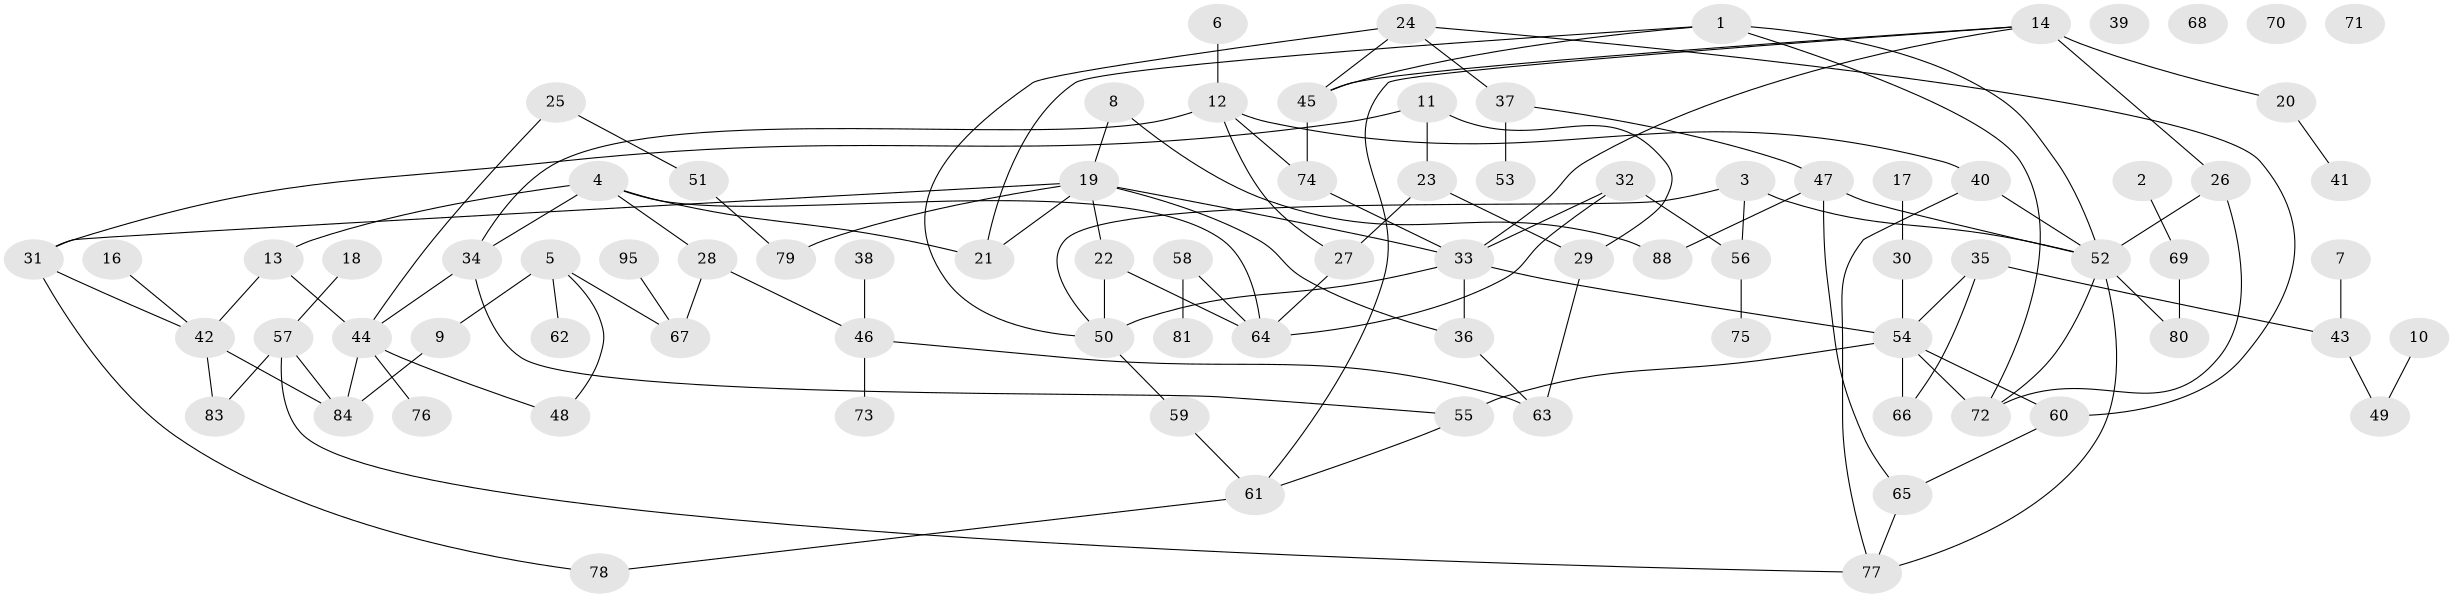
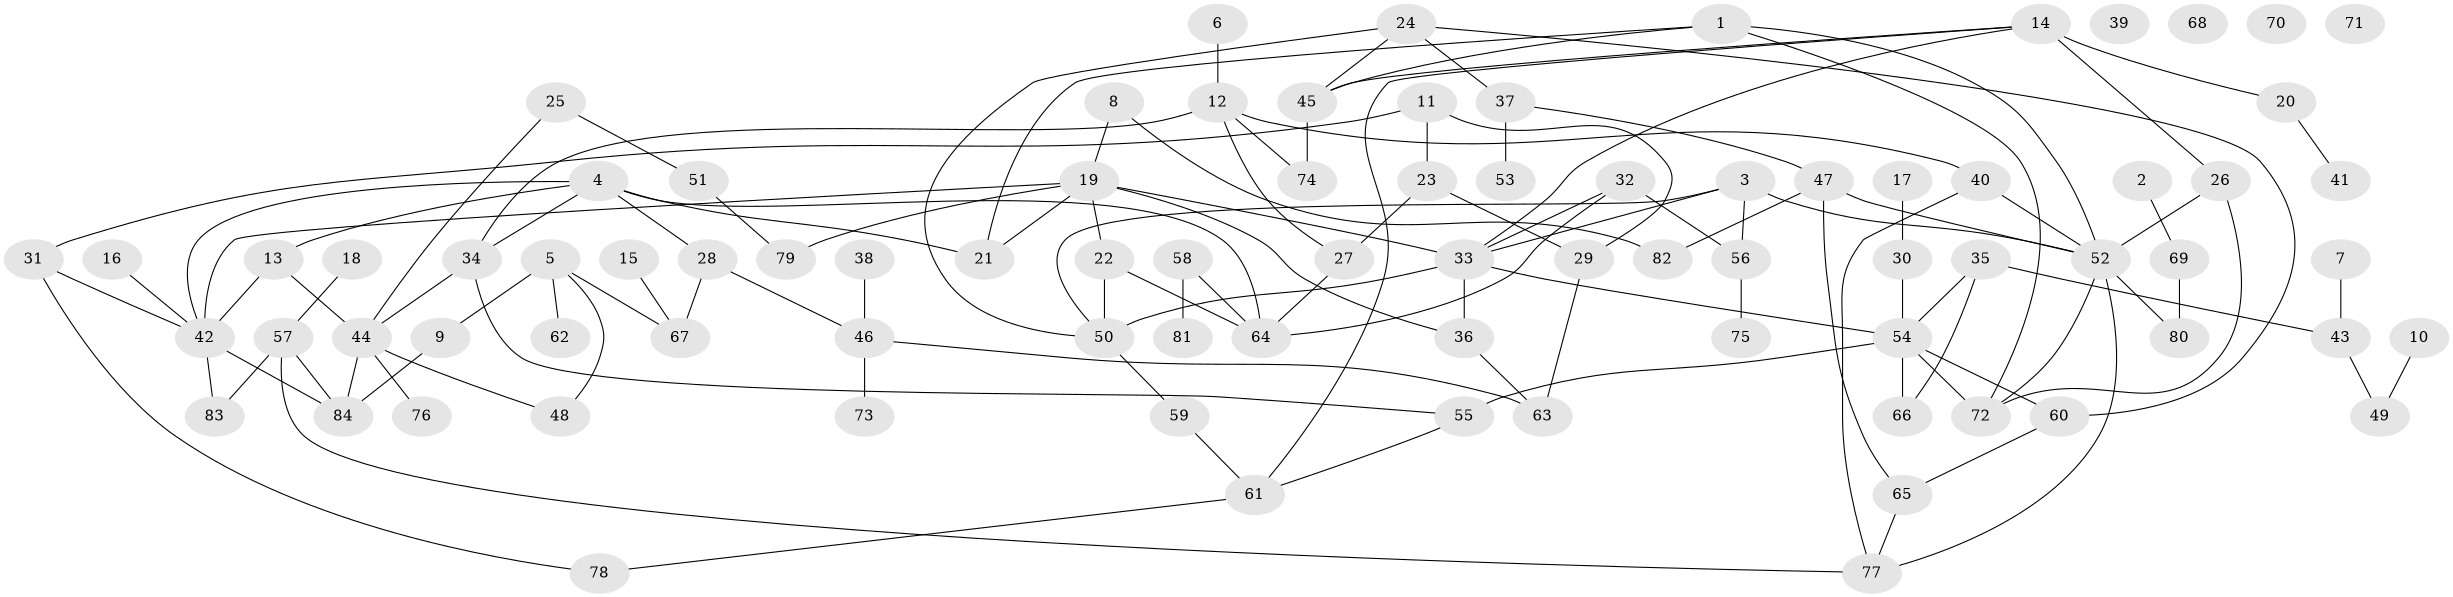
edge "4" -- "42": added
edge "19" -- "31": now "19" -- "42"
edge "74" -- "33": now "3" -- "33"
node "95": label "95" -> "15"
node "88": label "88" -> "82"
